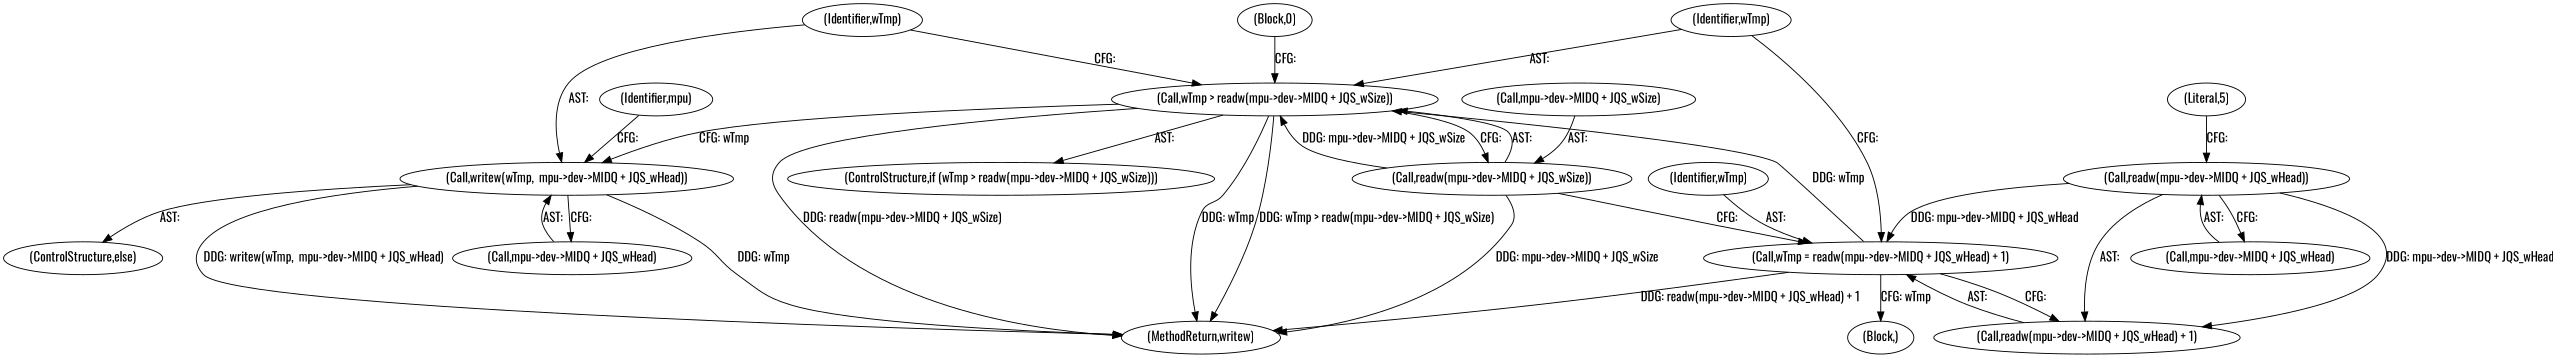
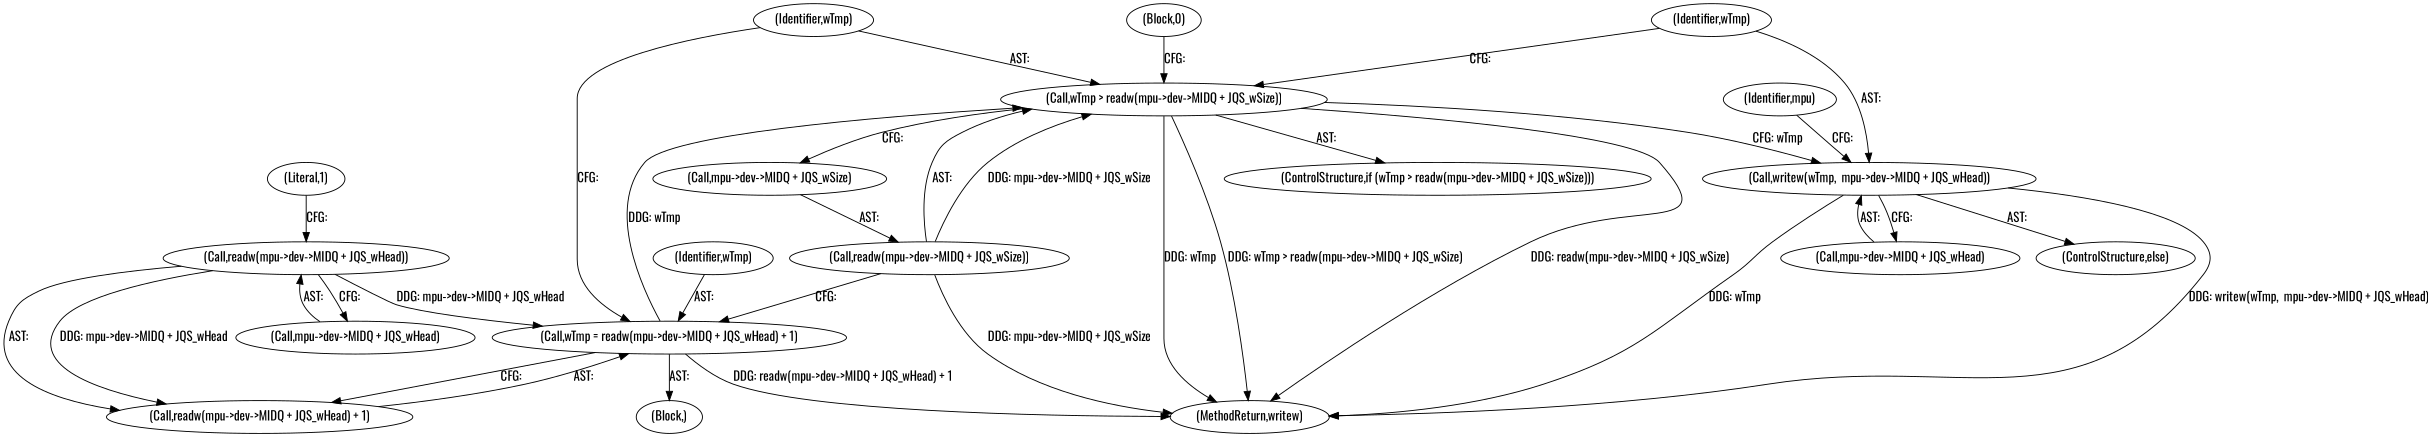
node "(Literal,5)": label "(Literal,5)" -> "(Literal,1)"
edge "(Call,wTmp > readw(mpu->dev->MIDQ + JQS_wSize))" -> "(Call,readw(mpu->dev->MIDQ + JQS_wSize))": now "(Call,wTmp > readw(mpu->dev->MIDQ + JQS_wSize))" -> "(Call,mpu->dev->MIDQ + JQS_wSize)"
edge "(Call,wTmp = readw(mpu->dev->MIDQ + JQS_wHead) + 1)" -> "(Block,)": label "CFG: wTmp" -> "AST: "
